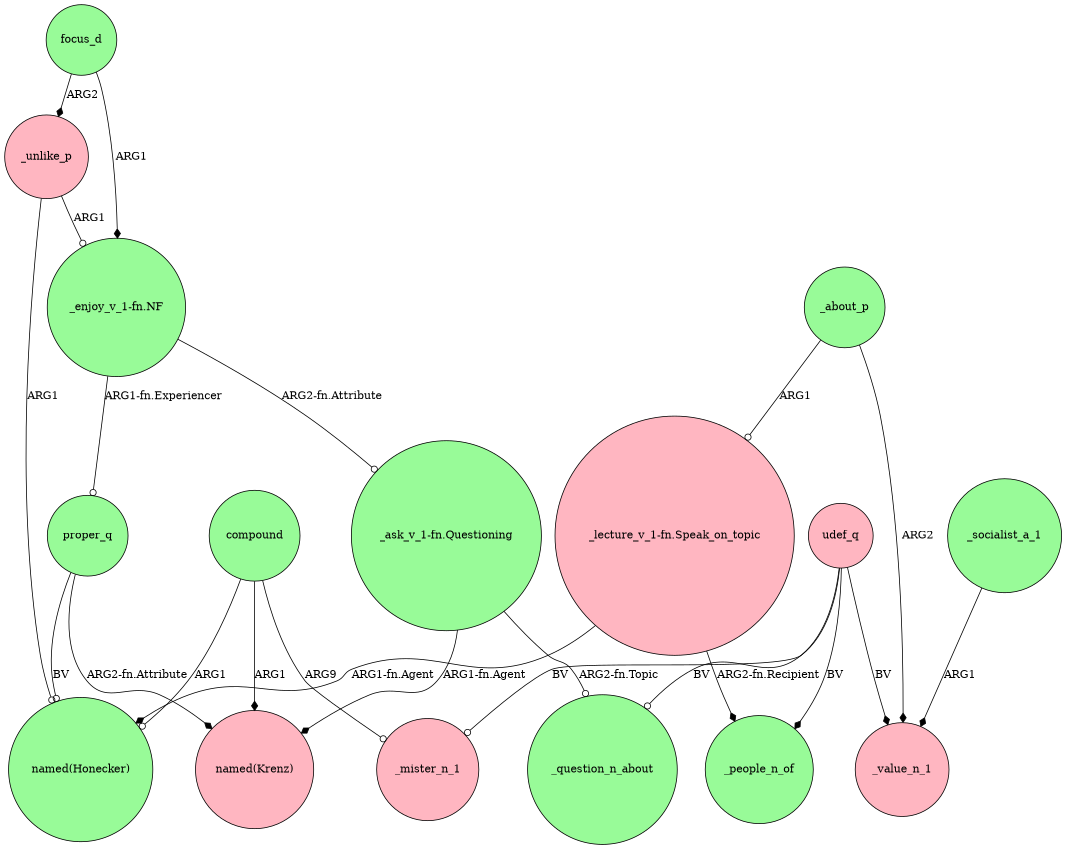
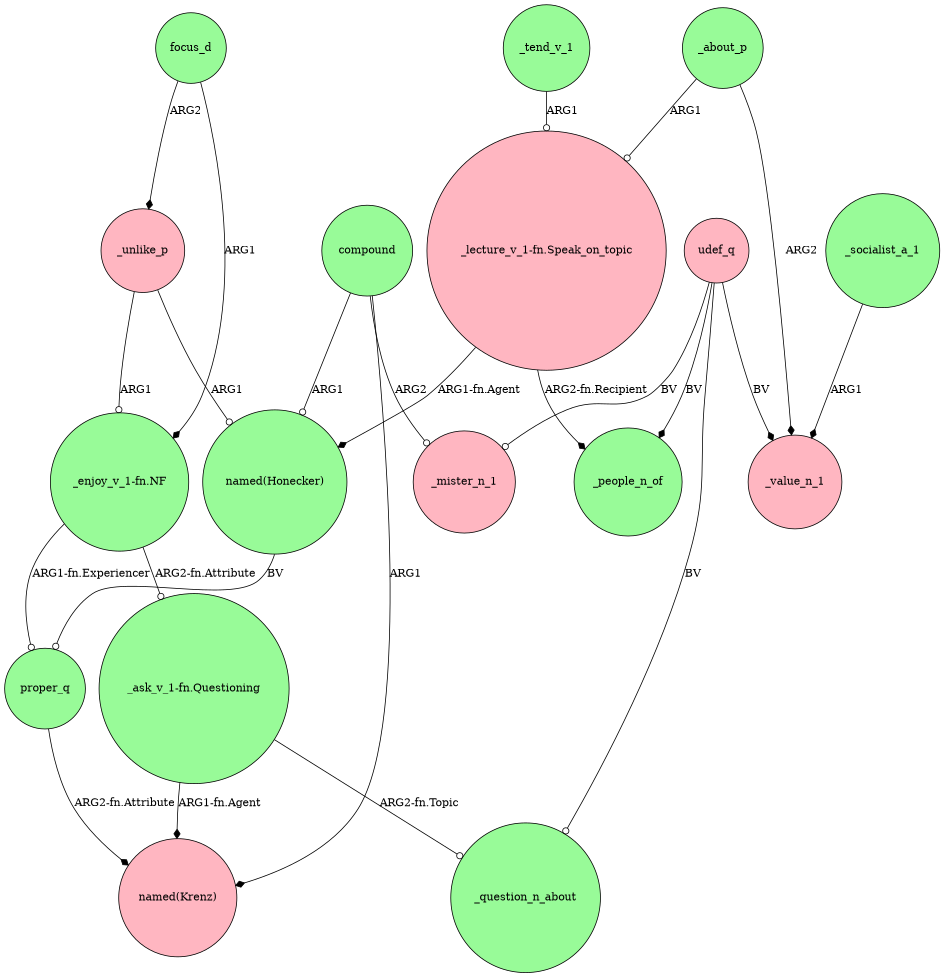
node "_tend_v_1": added
edge "proper_q" -> "named(Honecker)": reversed
edge "compound" -> "_mister_n_1": label "ARG9" -> "ARG2"
